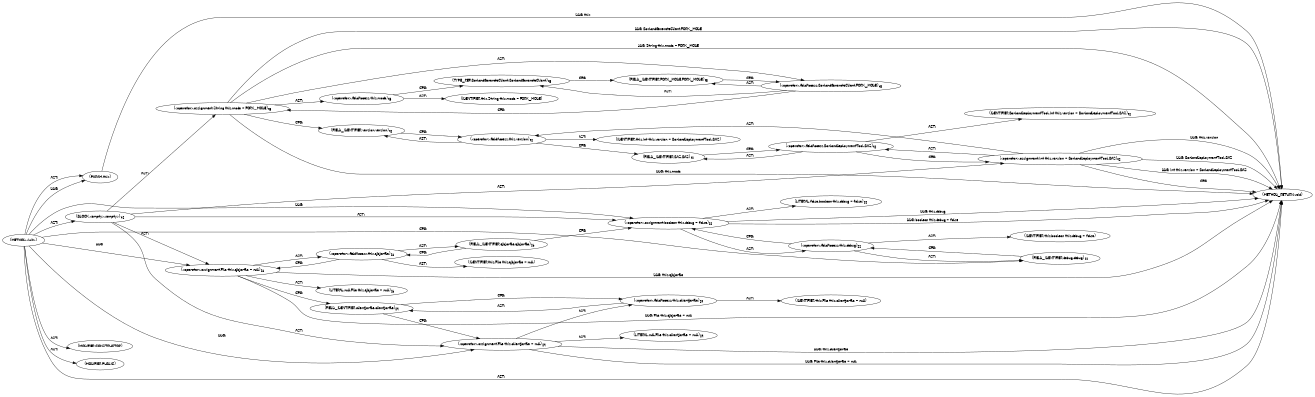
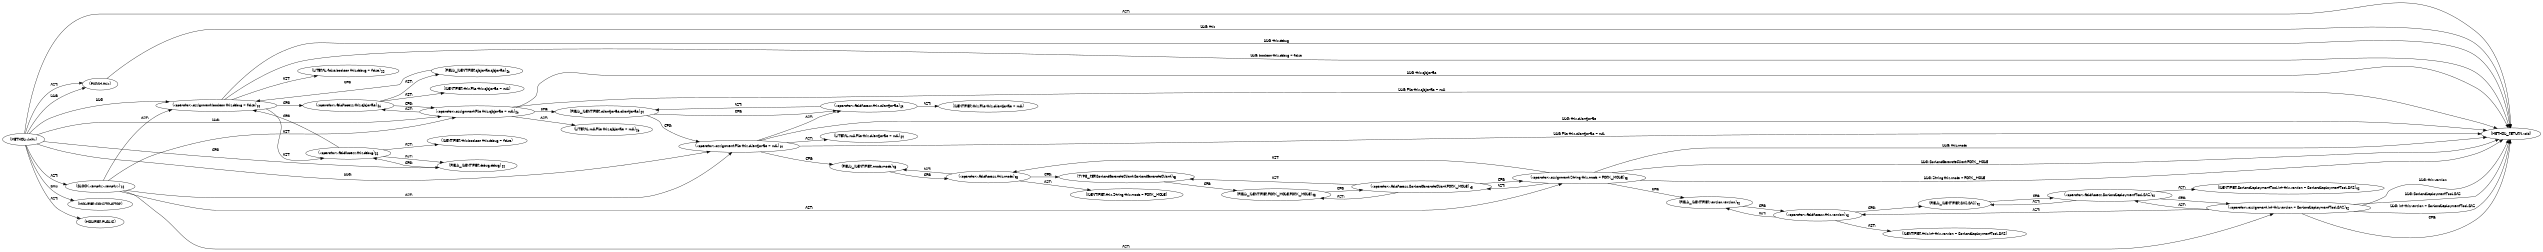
node "(FIELD_IDENTIFIER,mode,mode)": added
edge "(FIELD_IDENTIFIER,ejbjarfile,ejbjarfile)" -> "(<operator>.fieldAccess,this.ejbjarfile)": now "(<operator>.assignment,boolean this.debug = false)" -> "(<operator>.fieldAccess,this.ejbjarfile)"
edge "(METHOD,<init>)" -> "(MODIFIER,CONSTRUCTOR)": label "AST: " -> "BAS: "
